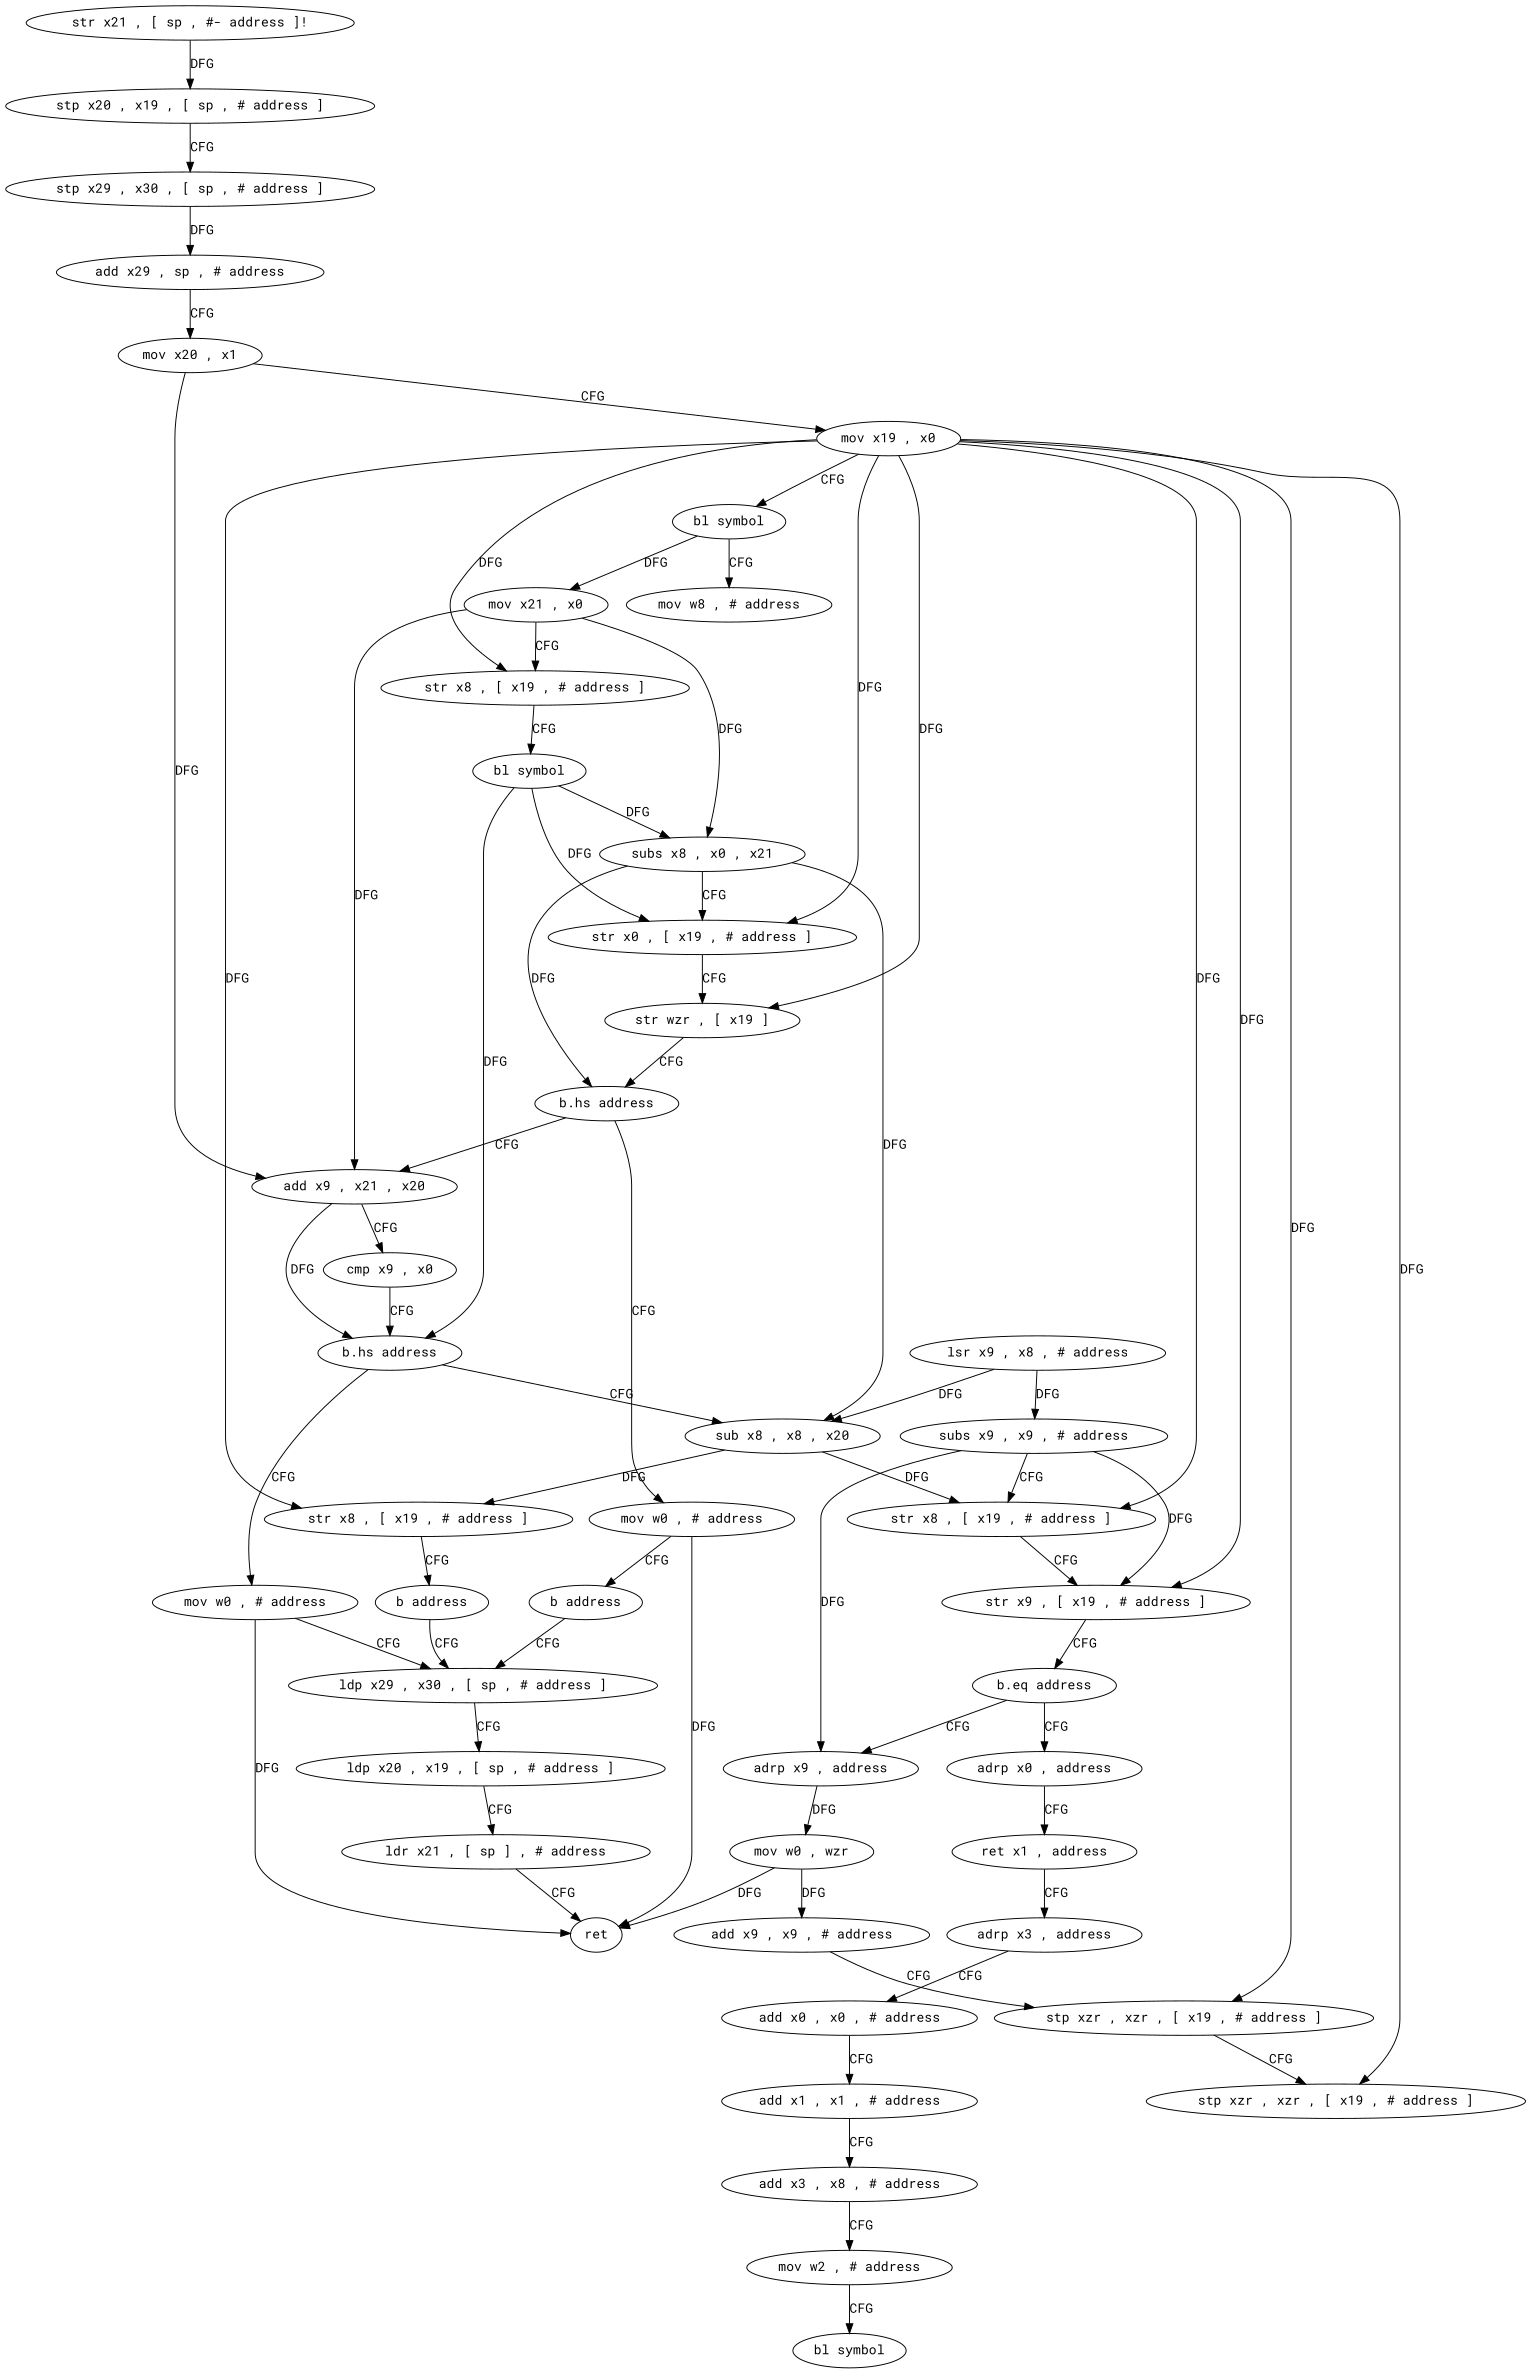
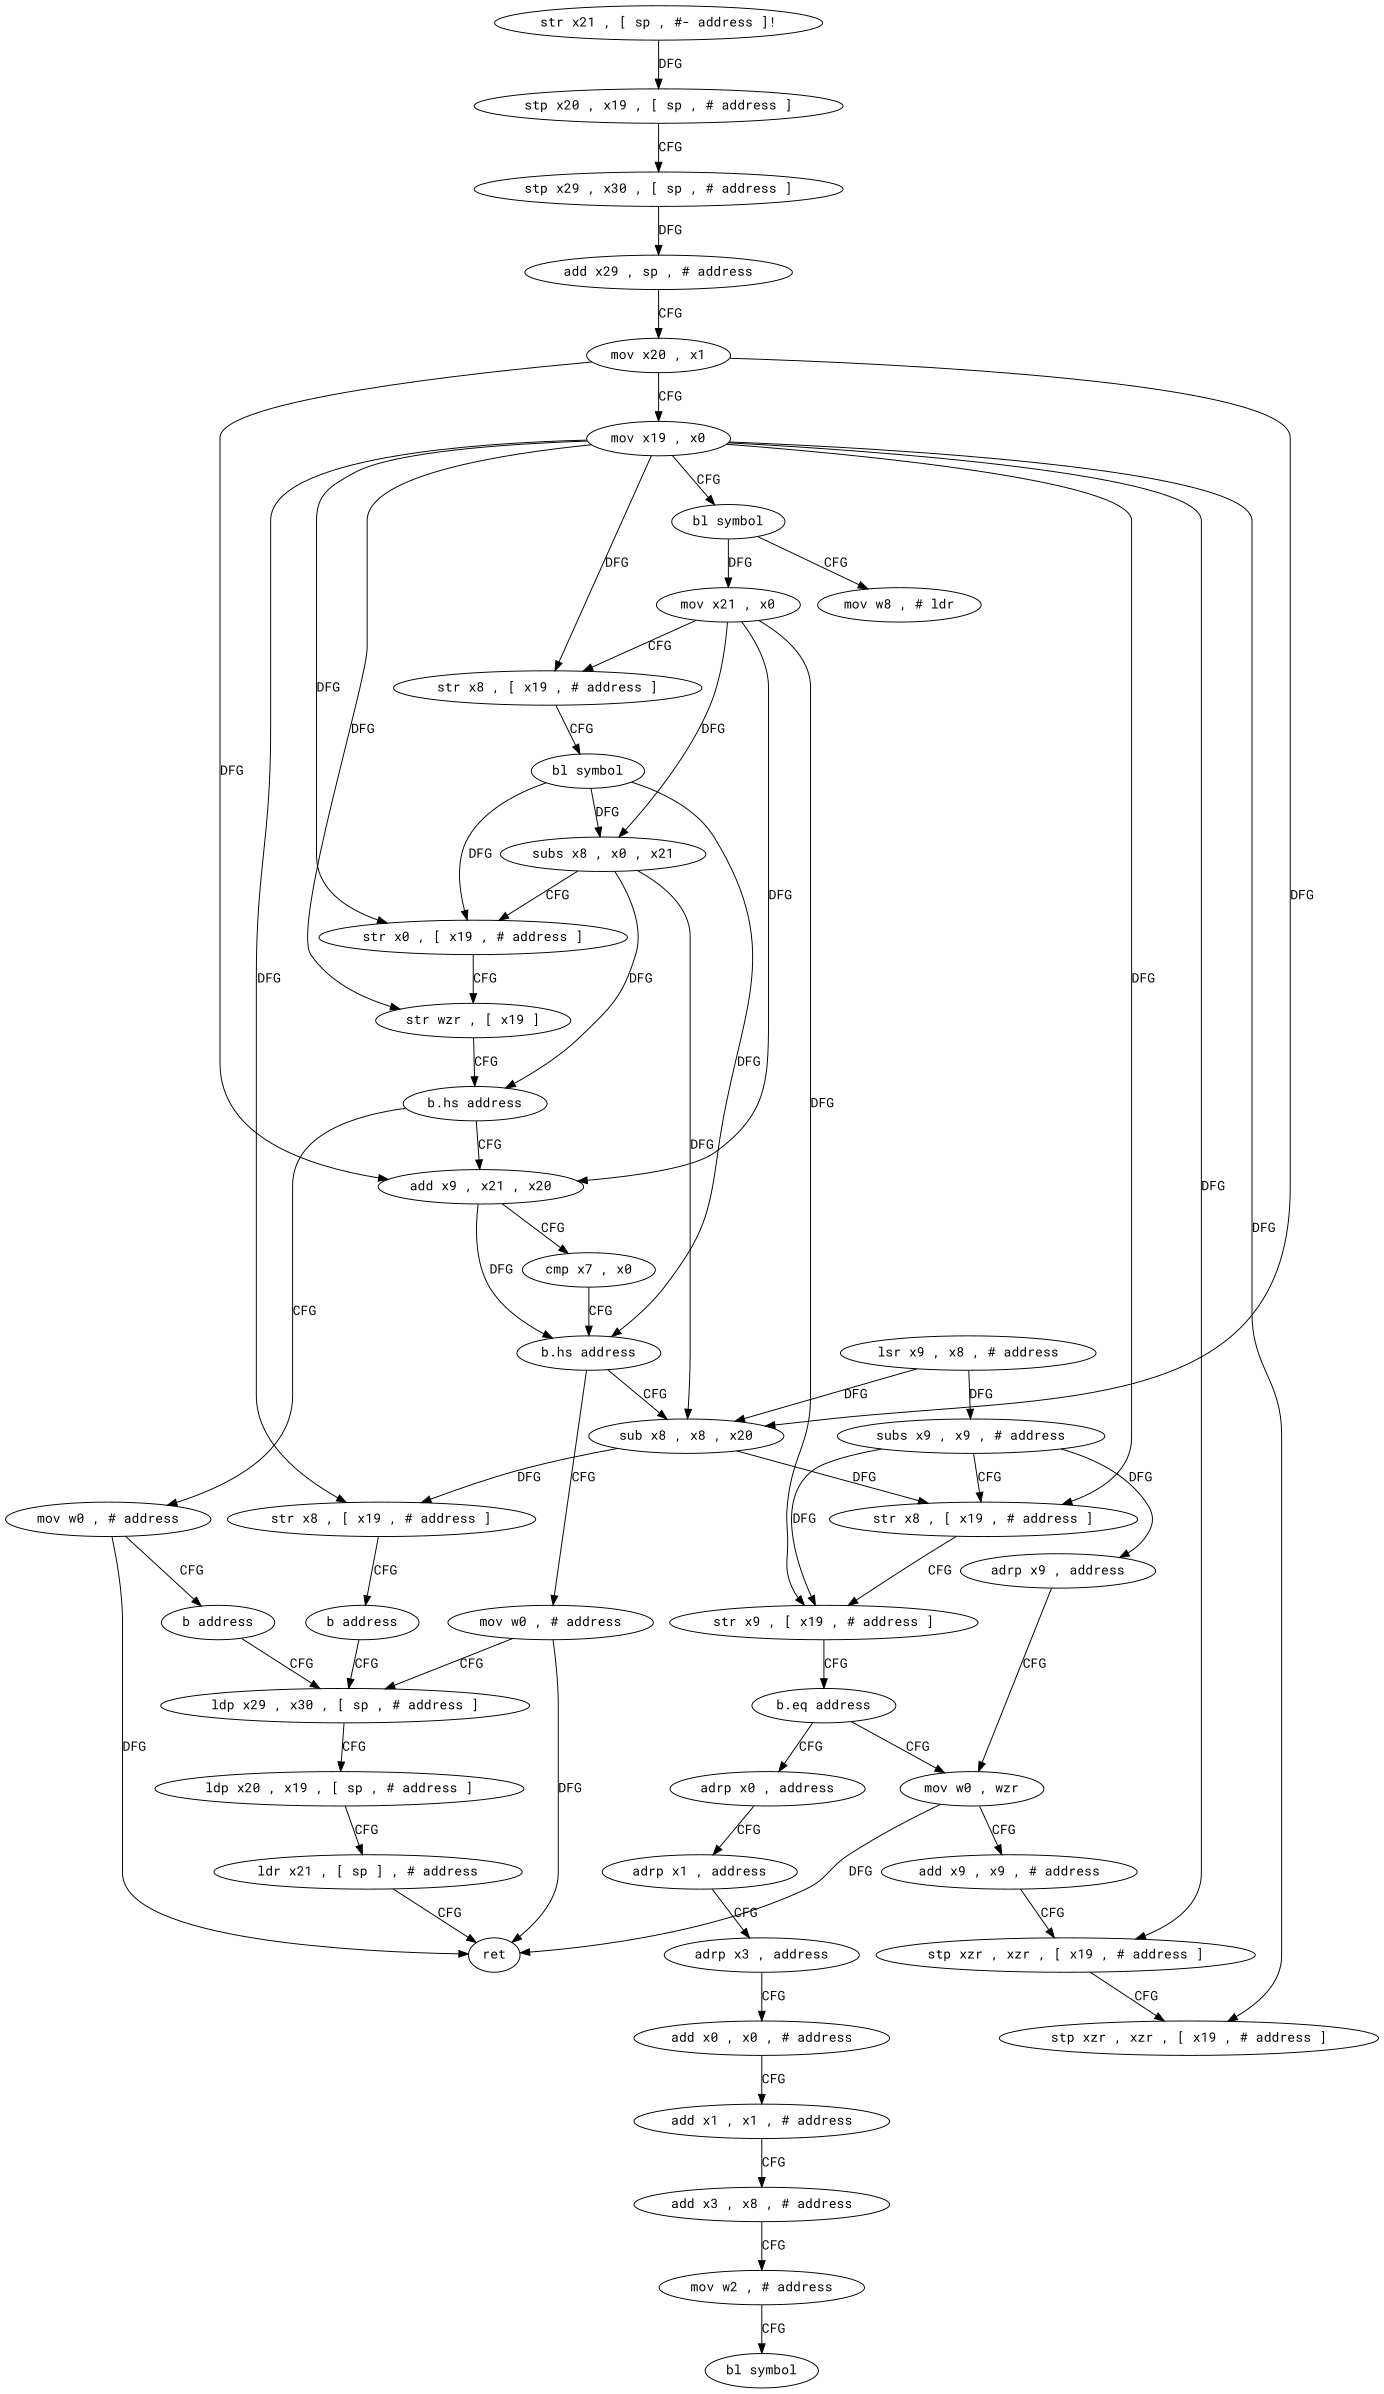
node "mov w8 , # address": label "mov w8 , # address" -> "mov w8 , # ldr"
edge "mov x20 , x1" -> "sub x8 , x8 , x20": added, label "DFG"
edge "mov x19 , x0" -> "str x9 , [ x19 , # address ]": now "mov x21 , x0" -> "str x9 , [ x19 , # address ]"
node "cmp x9 , x0": label "cmp x9 , x0" -> "cmp x7 , x0"
edge "b.eq address" -> "adrp x9 , address": now "b.eq address" -> "mov w0 , wzr"
edge "adrp x9 , address" -> "mov w0 , wzr": label "DFG" -> "CFG"
node "ret x1 , address": label "ret x1 , address" -> "adrp x1 , address"
edge "mov w0 , wzr" -> "add x9 , x9 , # address": label "DFG" -> "CFG"
